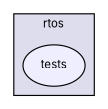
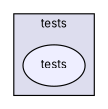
cluster "rtos": label "rtos" -> "tests"
